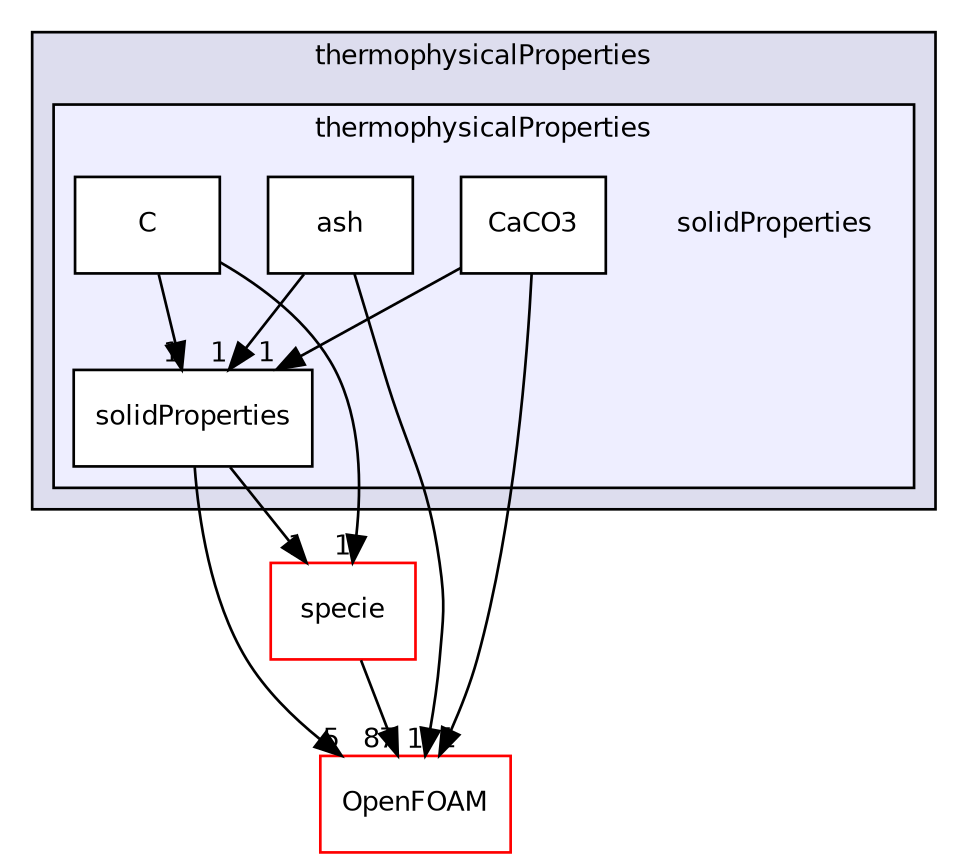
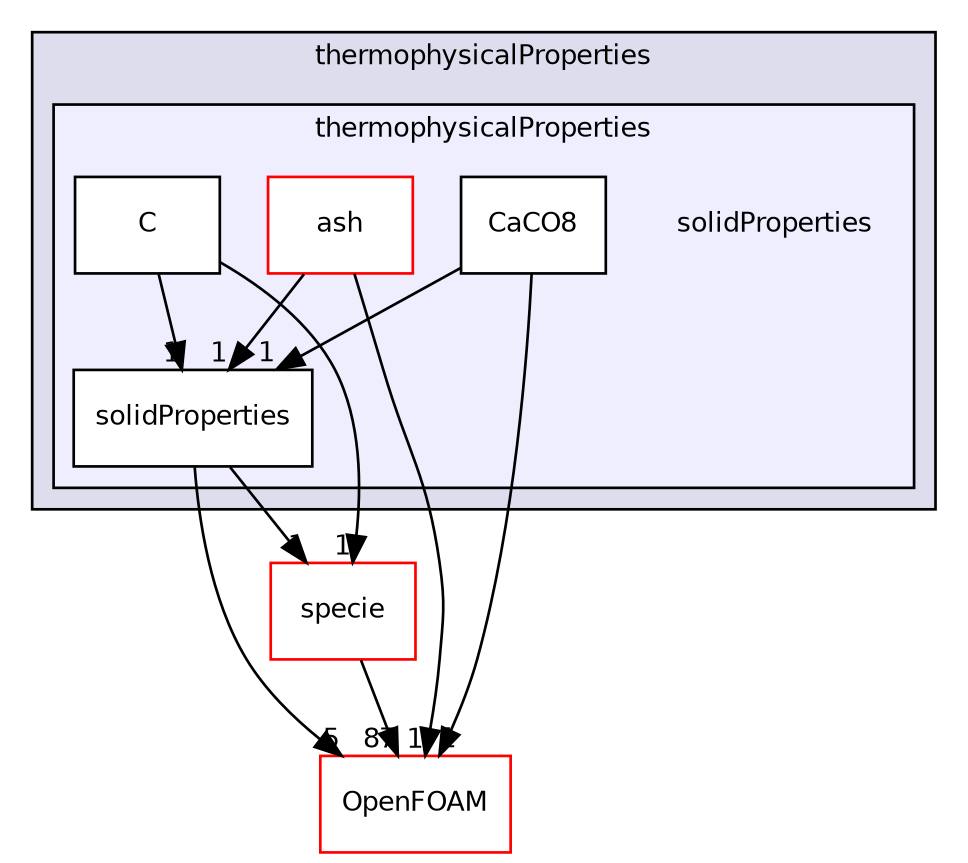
node "ash": color black -> red
node "CaCO3": label "CaCO3" -> "CaCO8"
